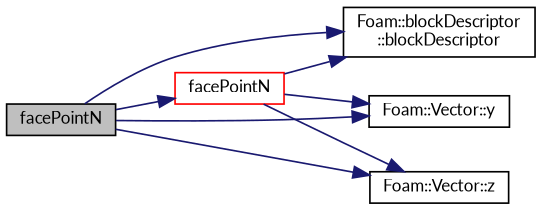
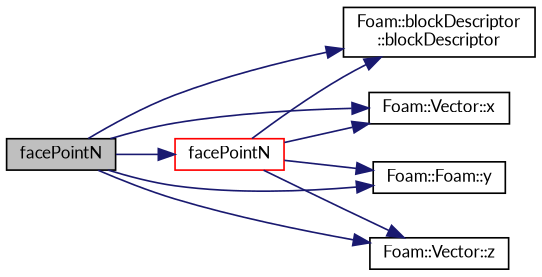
node "Foam::Vector::x": added
node "Foam::Vector::y": label "Foam::Vector::y" -> "Foam::Foam::y"
